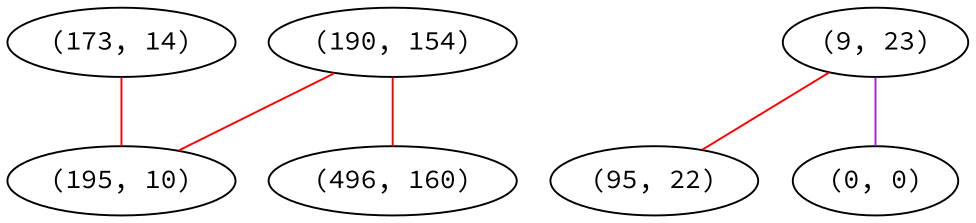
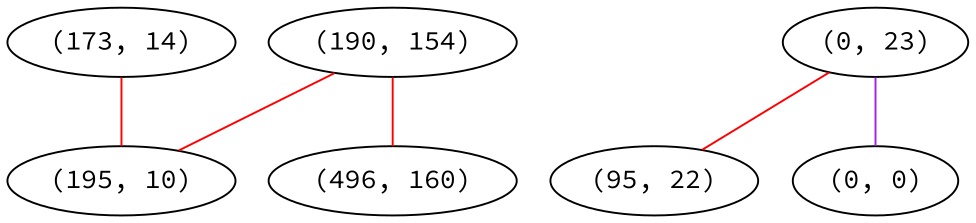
node "(9, 23)": label "(9, 23)" -> "(0, 23)"
